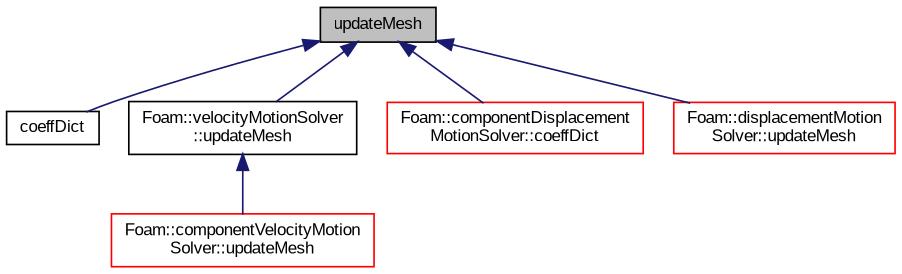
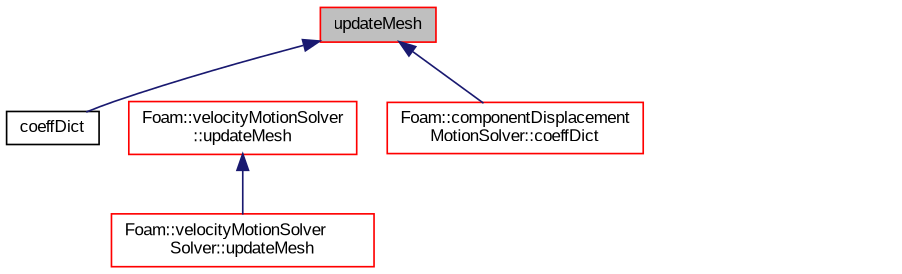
node "updateMesh": color black -> red
edge "Foam::velocityMotionSolver ::updateMesh" -> "updateMesh": removed
node "Foam::velocityMotionSolver ::updateMesh": color black -> red
node "Foam::displacementMotion Solver::updateMesh": removed
node "Foam::componentVelocityMotion Solver::updateMesh": label "Foam::componentVelocityMotion Solver::updateMesh" -> "Foam::velocityMotionSolver Solver::updateMesh"
